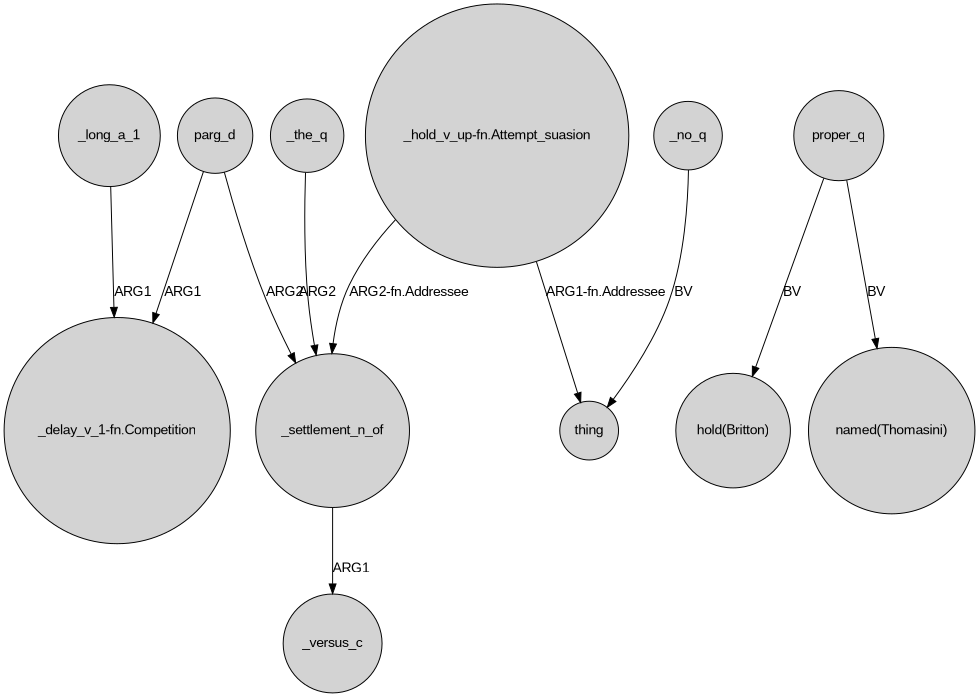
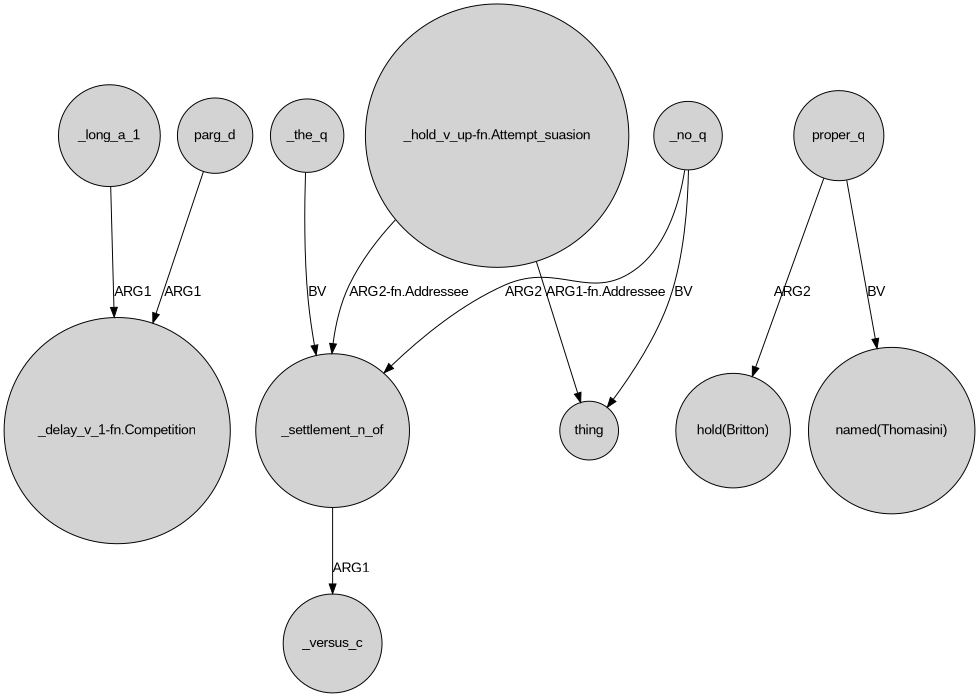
edge "parg_d" -> "_settlement_n_of": now "_no_q" -> "_settlement_n_of"
edge "_the_q" -> "_settlement_n_of": label "ARG2" -> "BV"
edge "proper_q" -> "hold(Britton)": label "BV" -> "ARG2"
